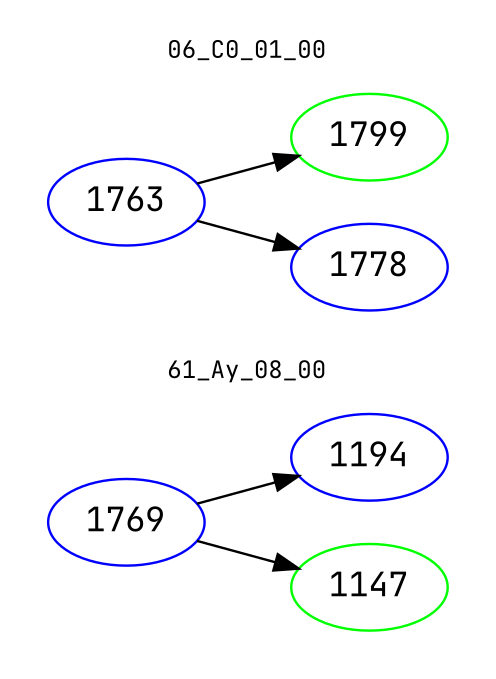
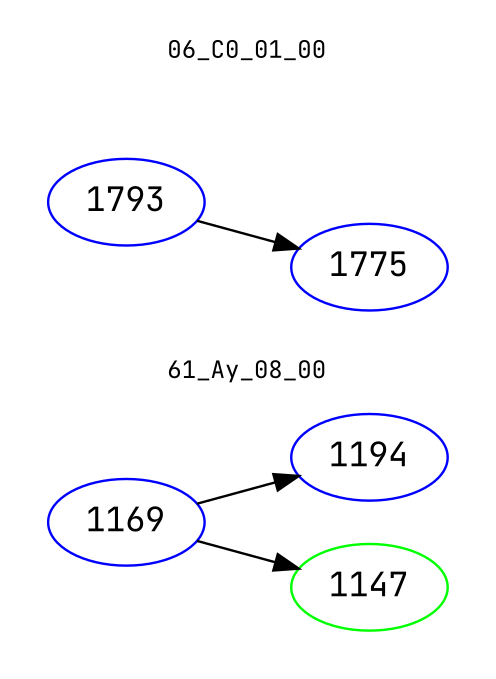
node "1799": removed
node "1763": label "1763" -> "1793"
node "1778": label "1778" -> "1775"
node "1769": label "1769" -> "1169"
